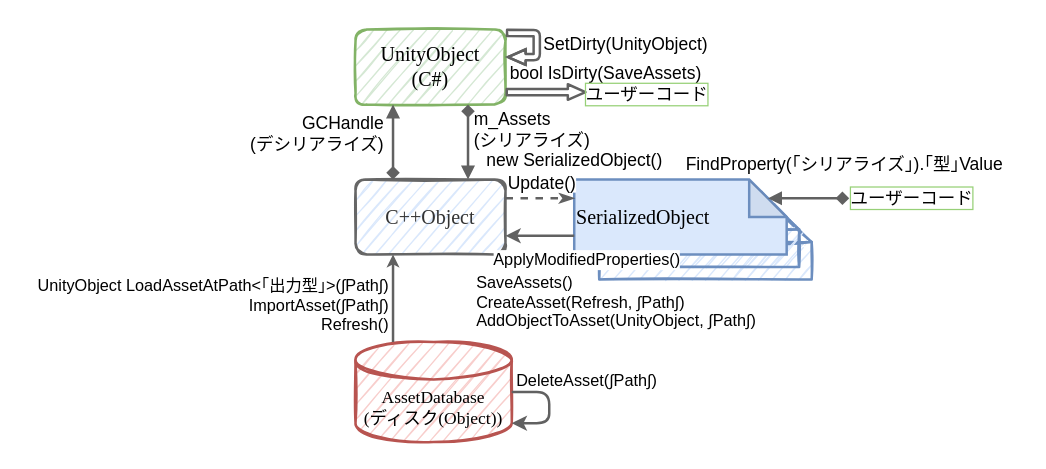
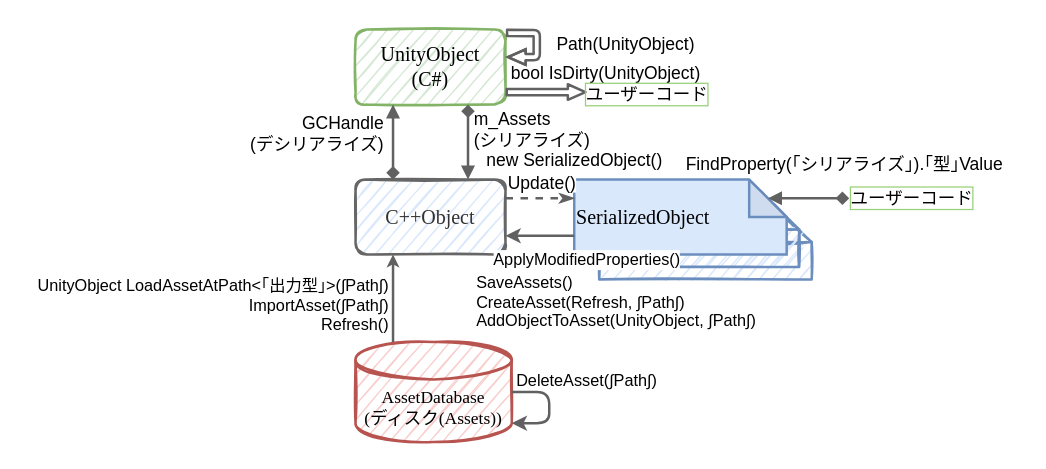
node "SetDirty(UnityObject)": label "SetDirty(UnityObject)" -> "Path(UnityObject)"
node "bool IsDirty(SaveAssets)": label "bool IsDirty(SaveAssets)" -> "bool IsDirty(UnityObject)"
node "AssetDatabase(ディスク(Object))": label "AssetDatabase(ディスク(Object))" -> "AssetDatabase(ディスク(Assets))"
